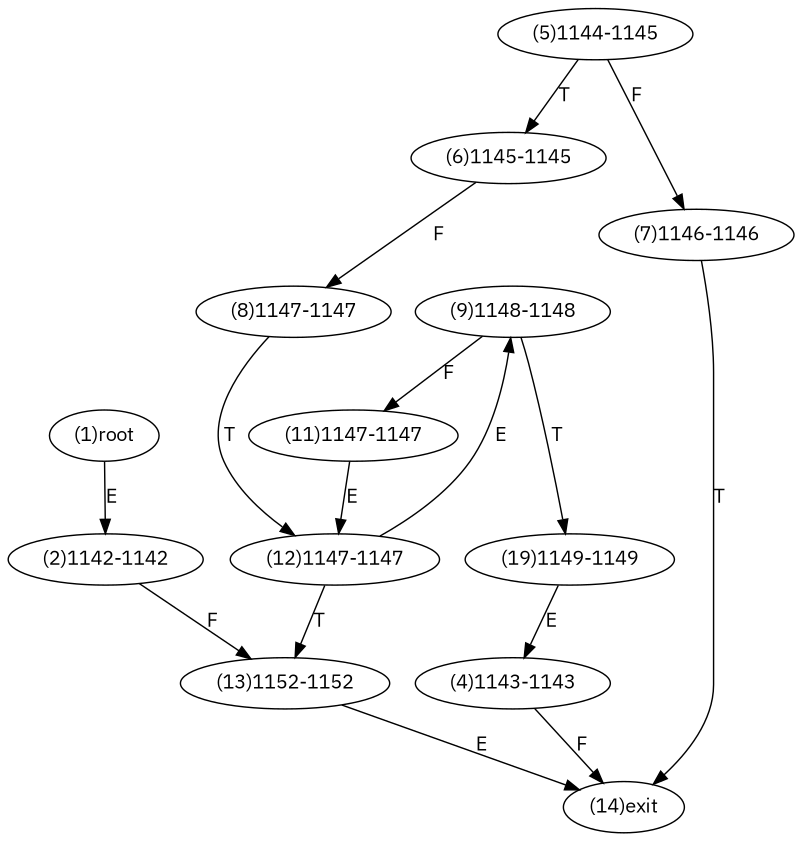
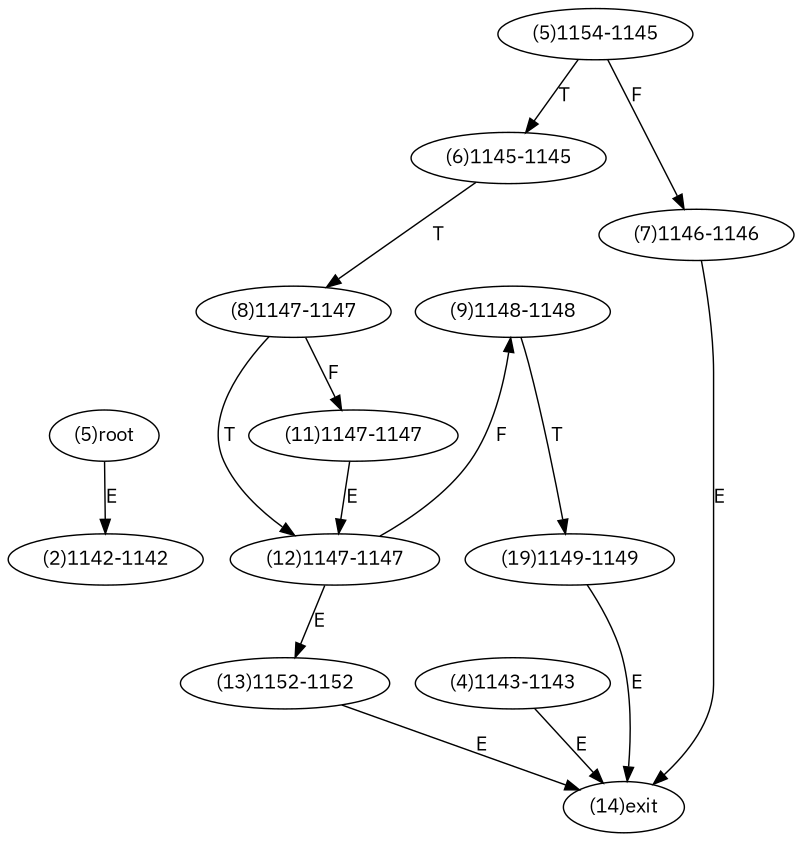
node "(5)1144-1145": label "(5)1144-1145" -> "(5)1154-1145"
edge "(6)1145-1145" -> "(8)1147-1147": label "F" -> "T"
edge "(9)1148-1148" -> "(11)1147-1147": now "(8)1147-1147" -> "(11)1147-1147"
node "(1)root": label "(1)root" -> "(5)root"
edge "(12)1147-1147" -> "(9)1148-1148": label "E" -> "F"
edge "(7)1146-1146" -> "(14)exit": label "T" -> "E"
edge "(19)1149-1149" -> "(4)1143-1143": now "(19)1149-1149" -> "(14)exit"
edge "(2)1142-1142" -> "(13)1152-1152": removed, label "F"
edge "(12)1147-1147" -> "(13)1152-1152": label "T" -> "E"
edge "(4)1143-1143" -> "(14)exit": label "F" -> "E"
